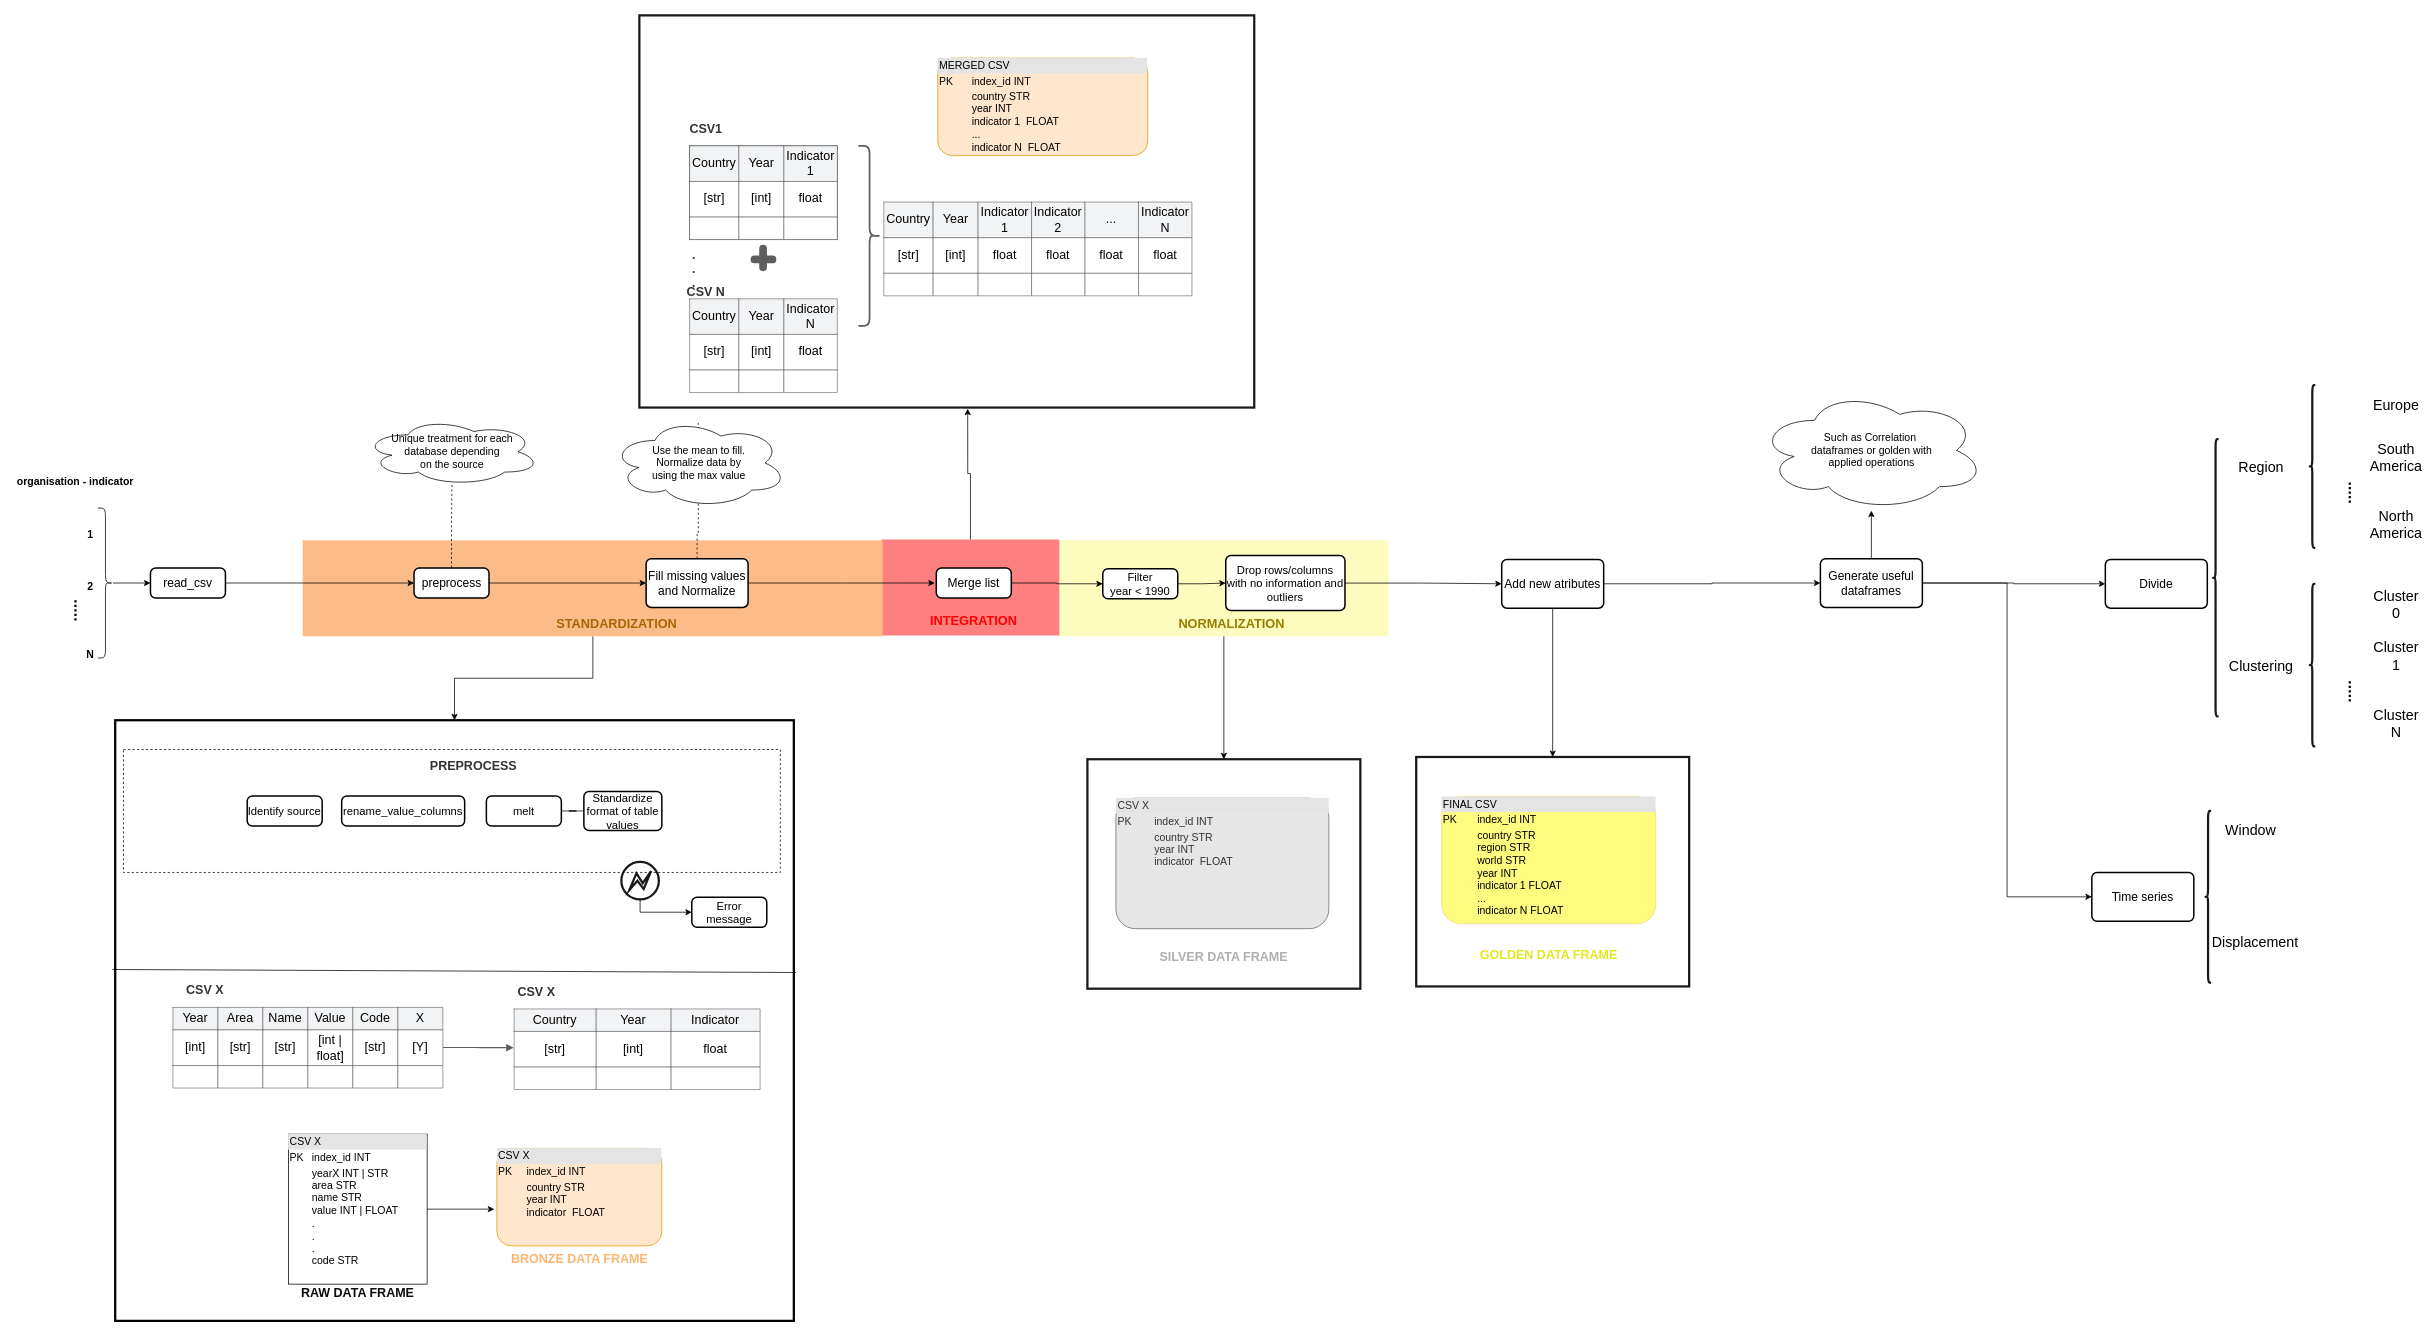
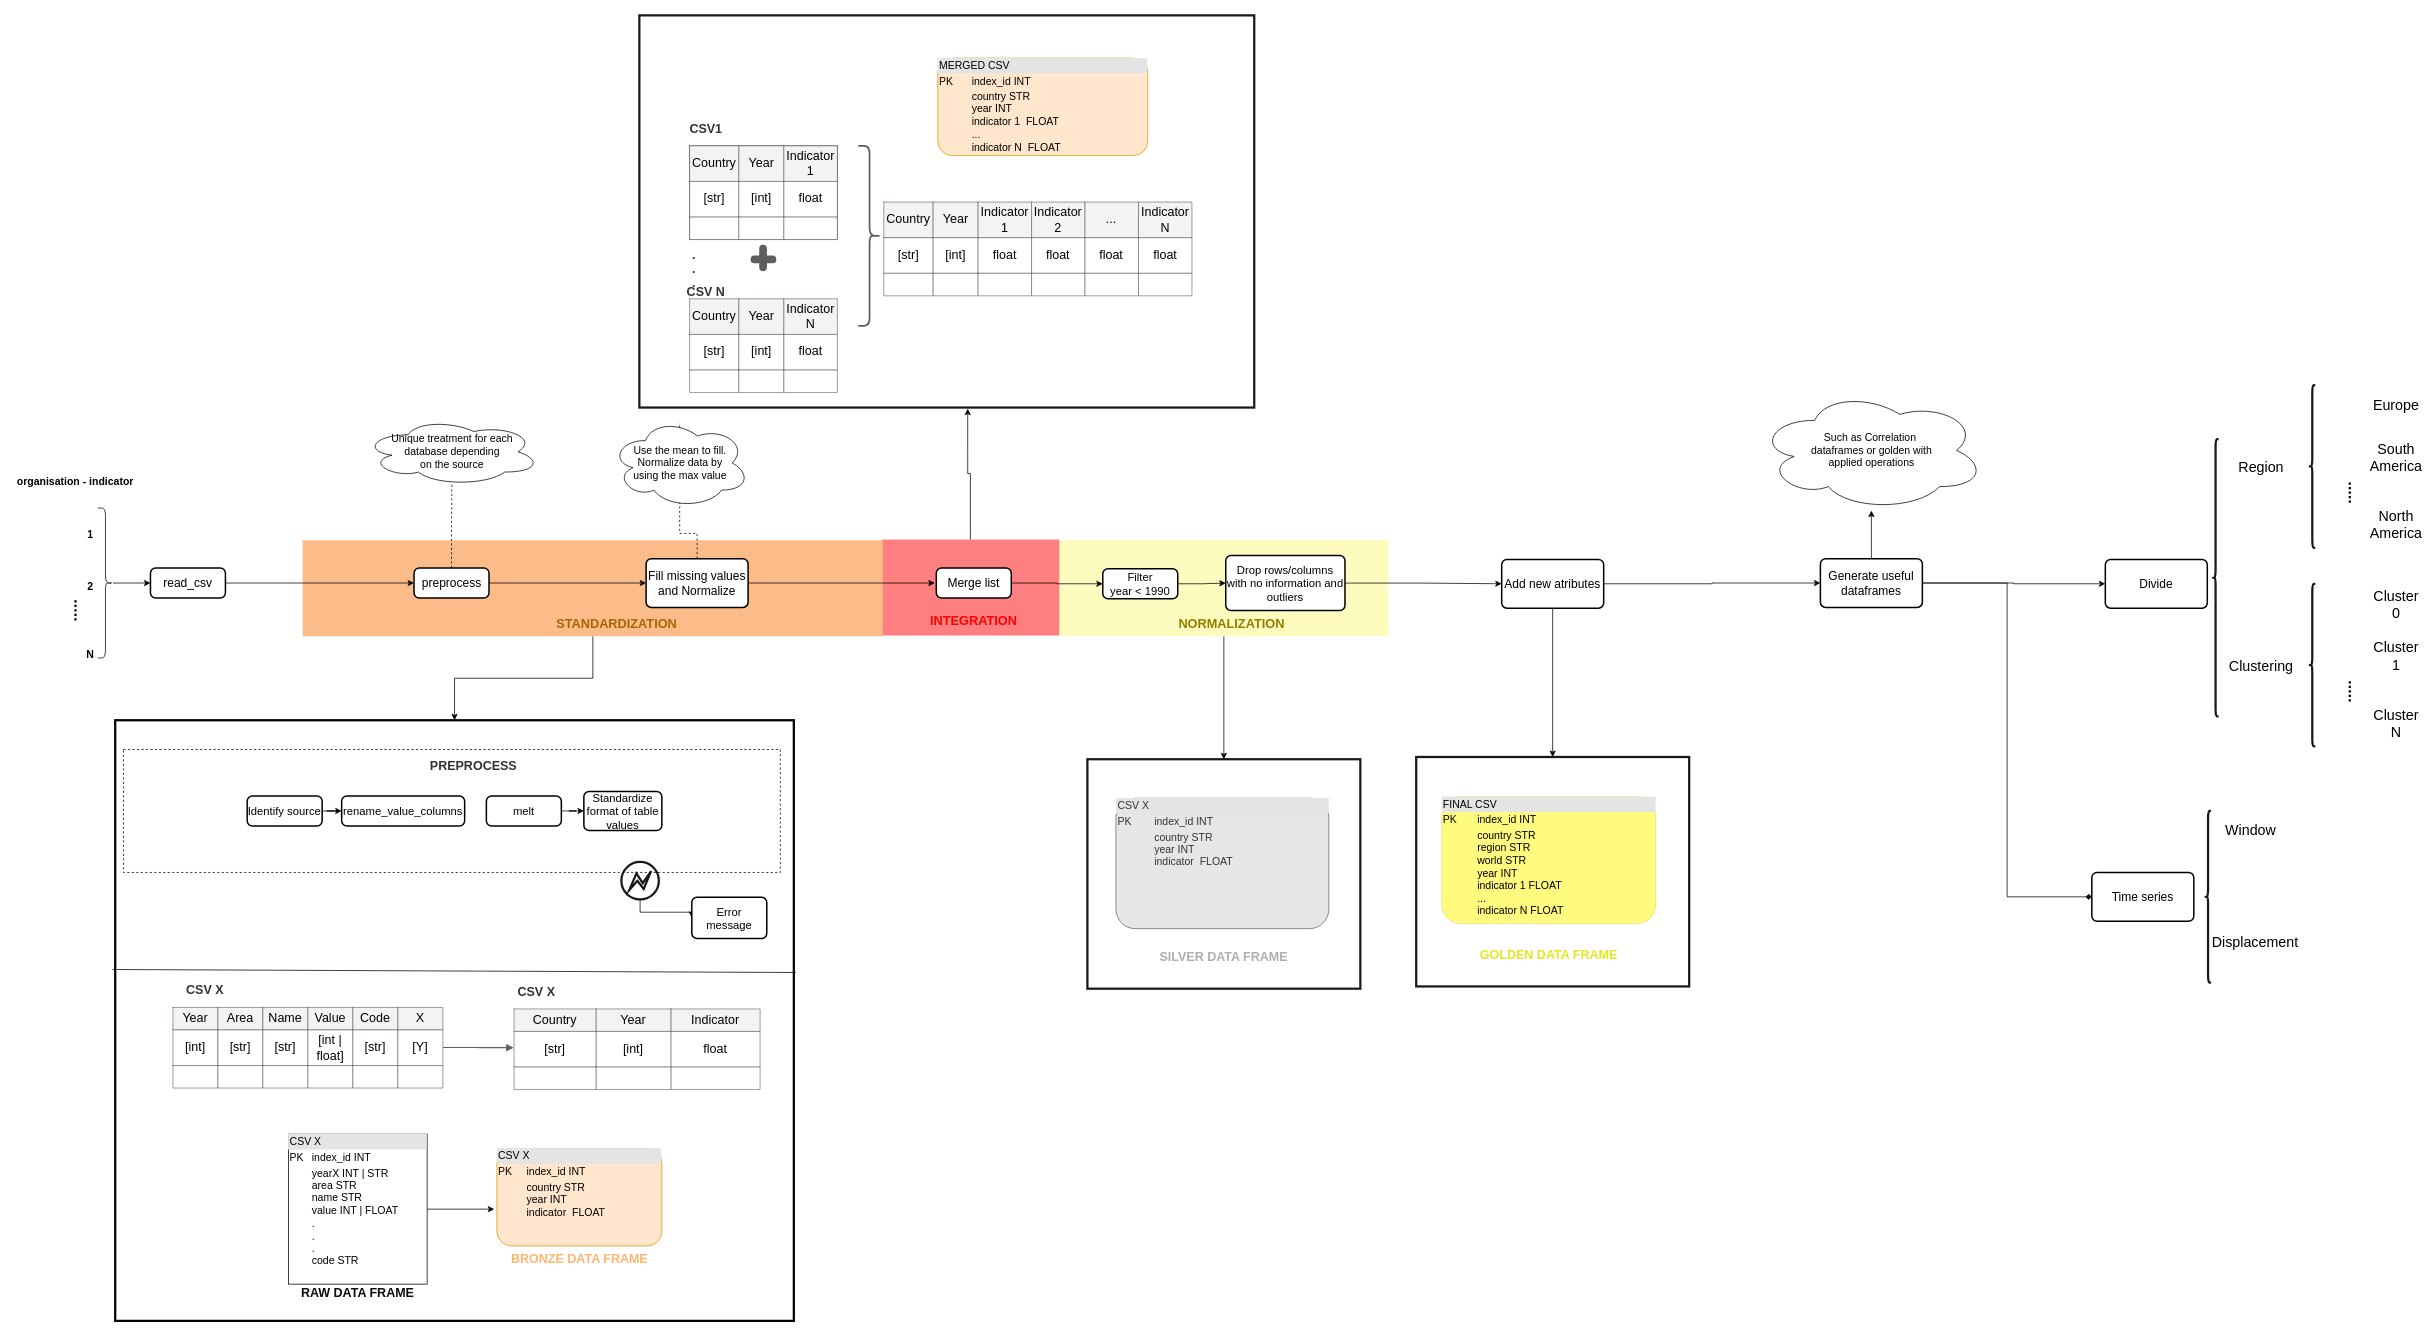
node "Use the mean to fill. Normalize data by using the max value": size 176x90 -> 139x90
edge "Identify source" -> "rename_value_columns": added
edge "melt" -- "Standardize format of table values": arrowhead none -> classic
edge "Generate useful dataframes" -> "Time series": arrowhead classic -> diamond
node "Error message": size 75x30 -> 75x41
